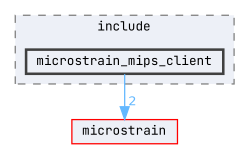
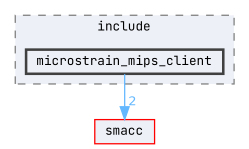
node "microstrain": label "microstrain" -> "smacc"
